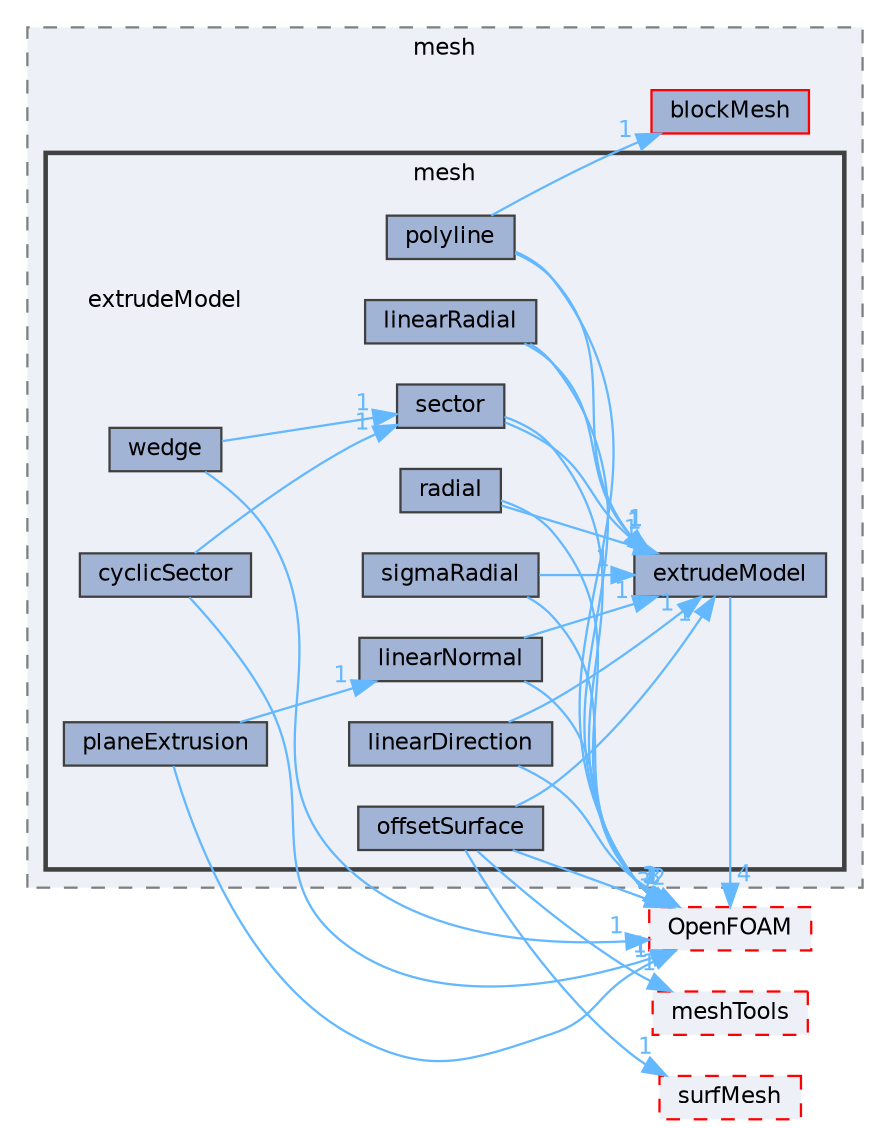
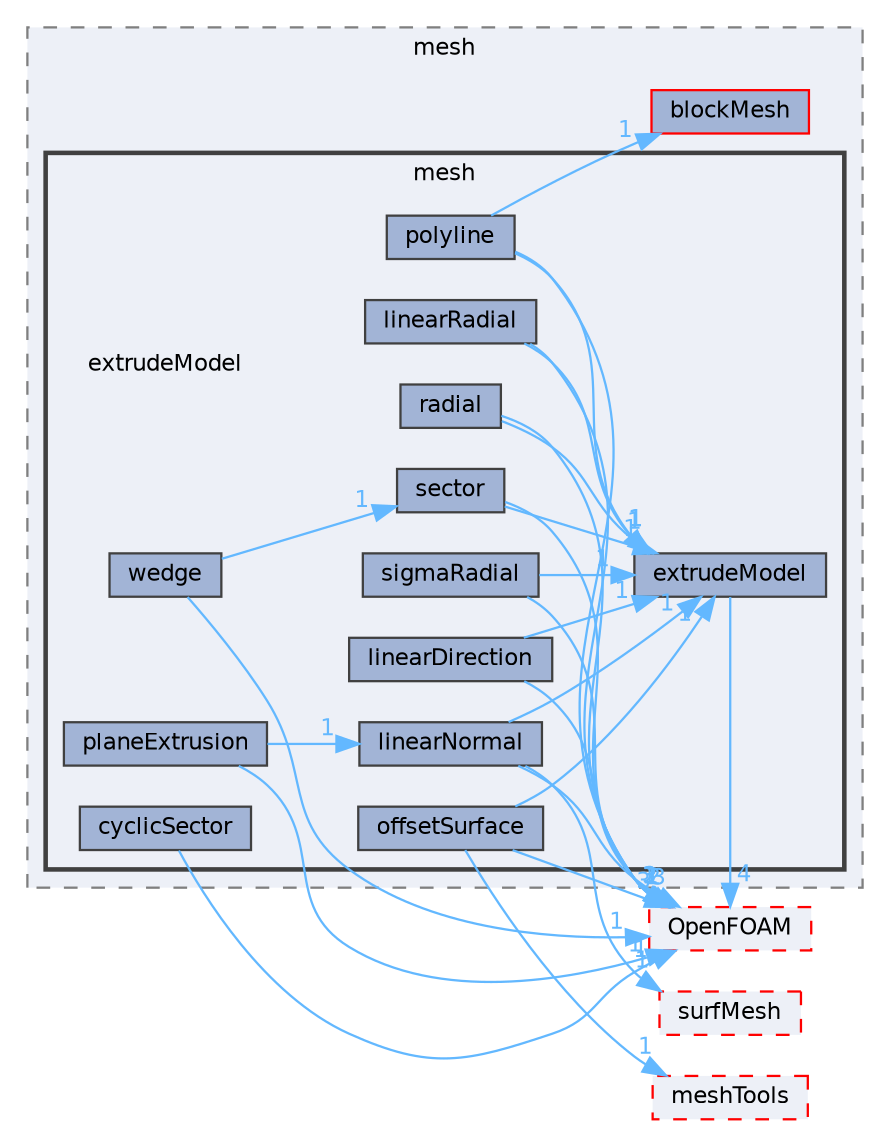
edge "cyclicSector" -> "sector": removed
edge "offsetSurface" -> "surfMesh": now "linearNormal" -> "surfMesh"
